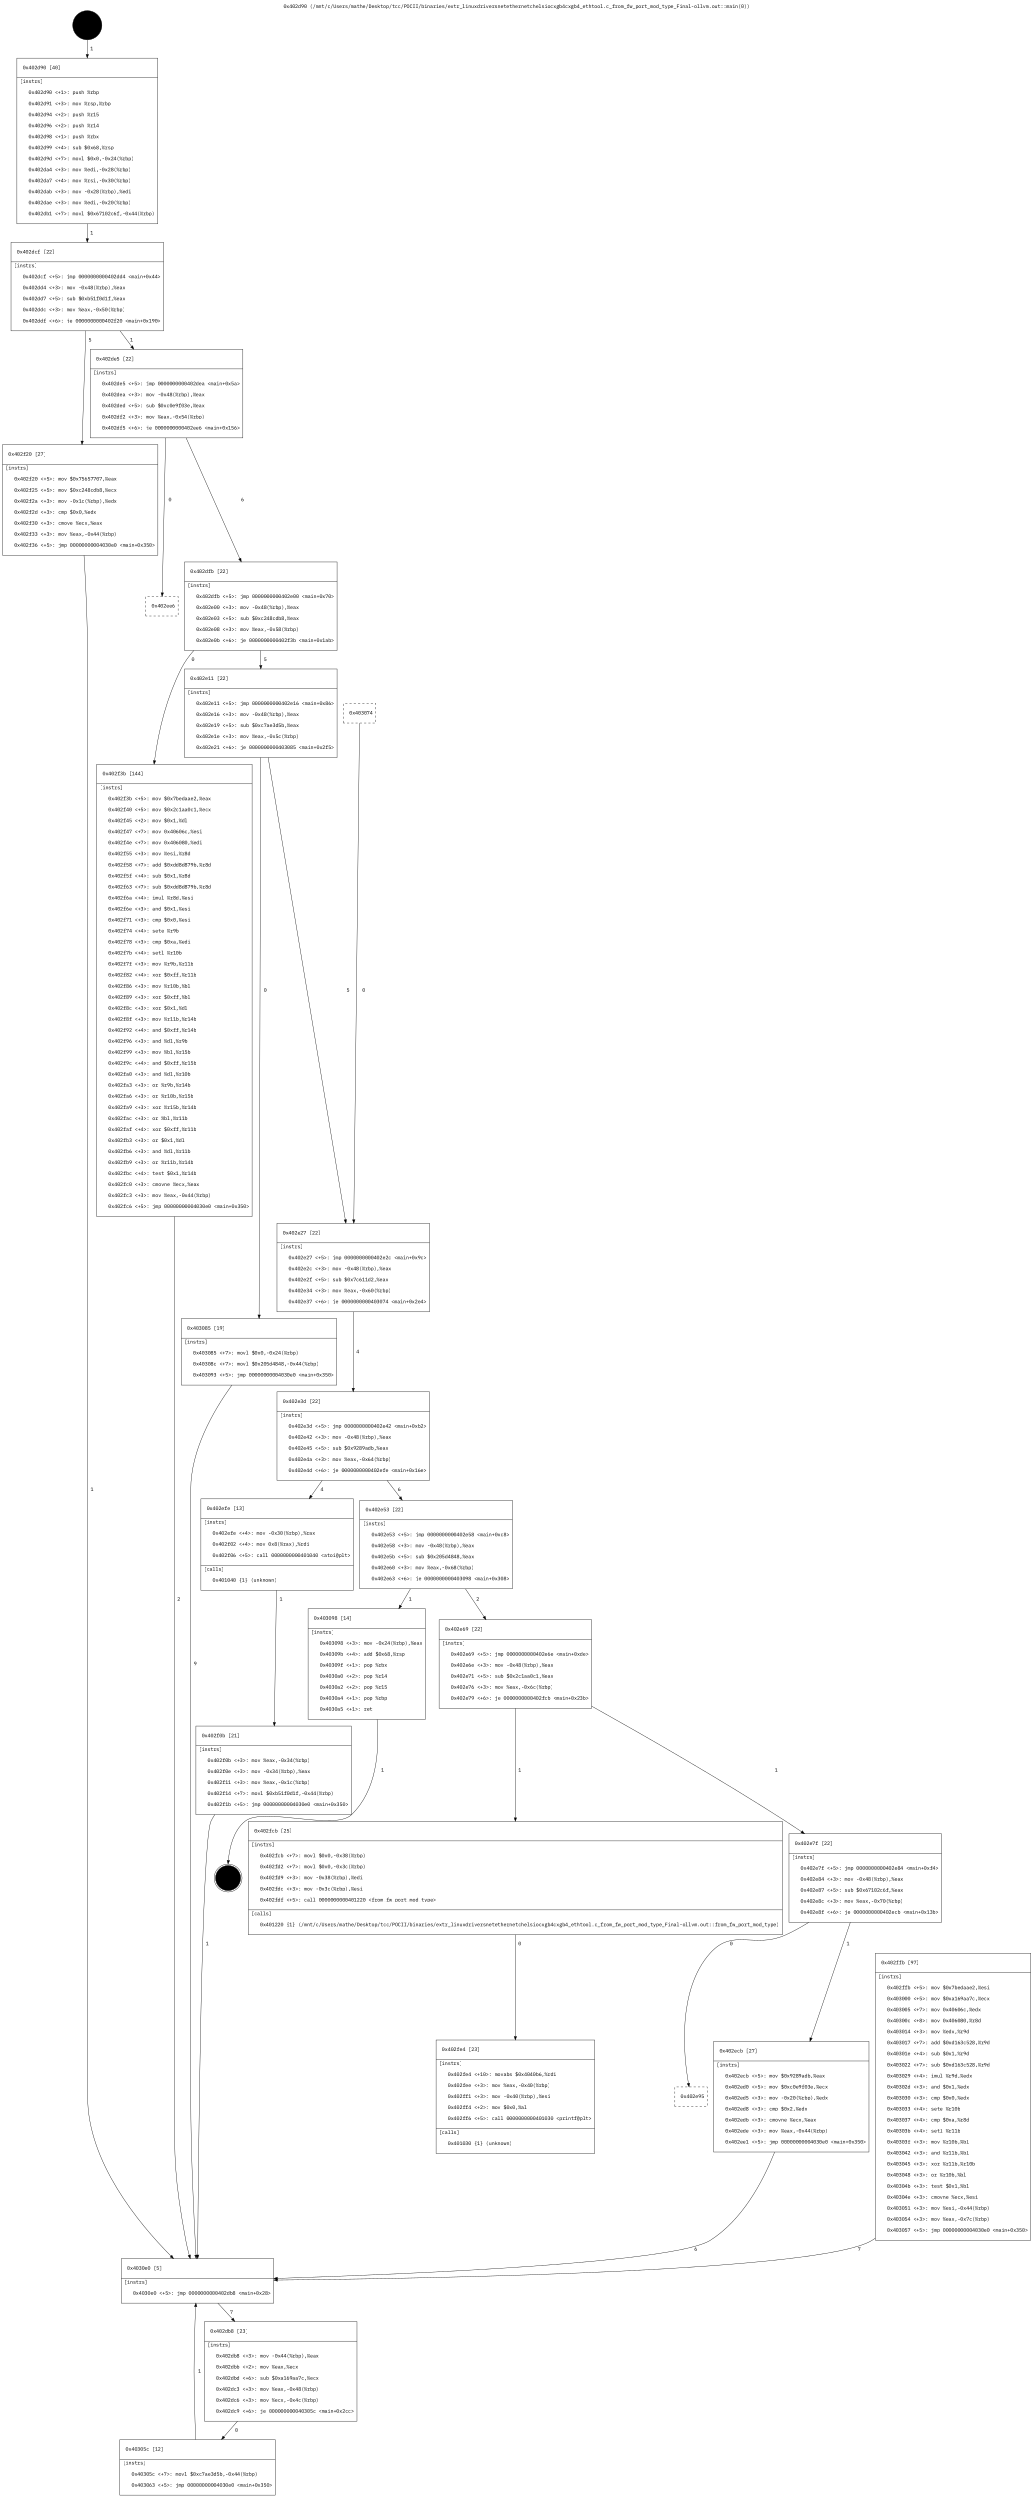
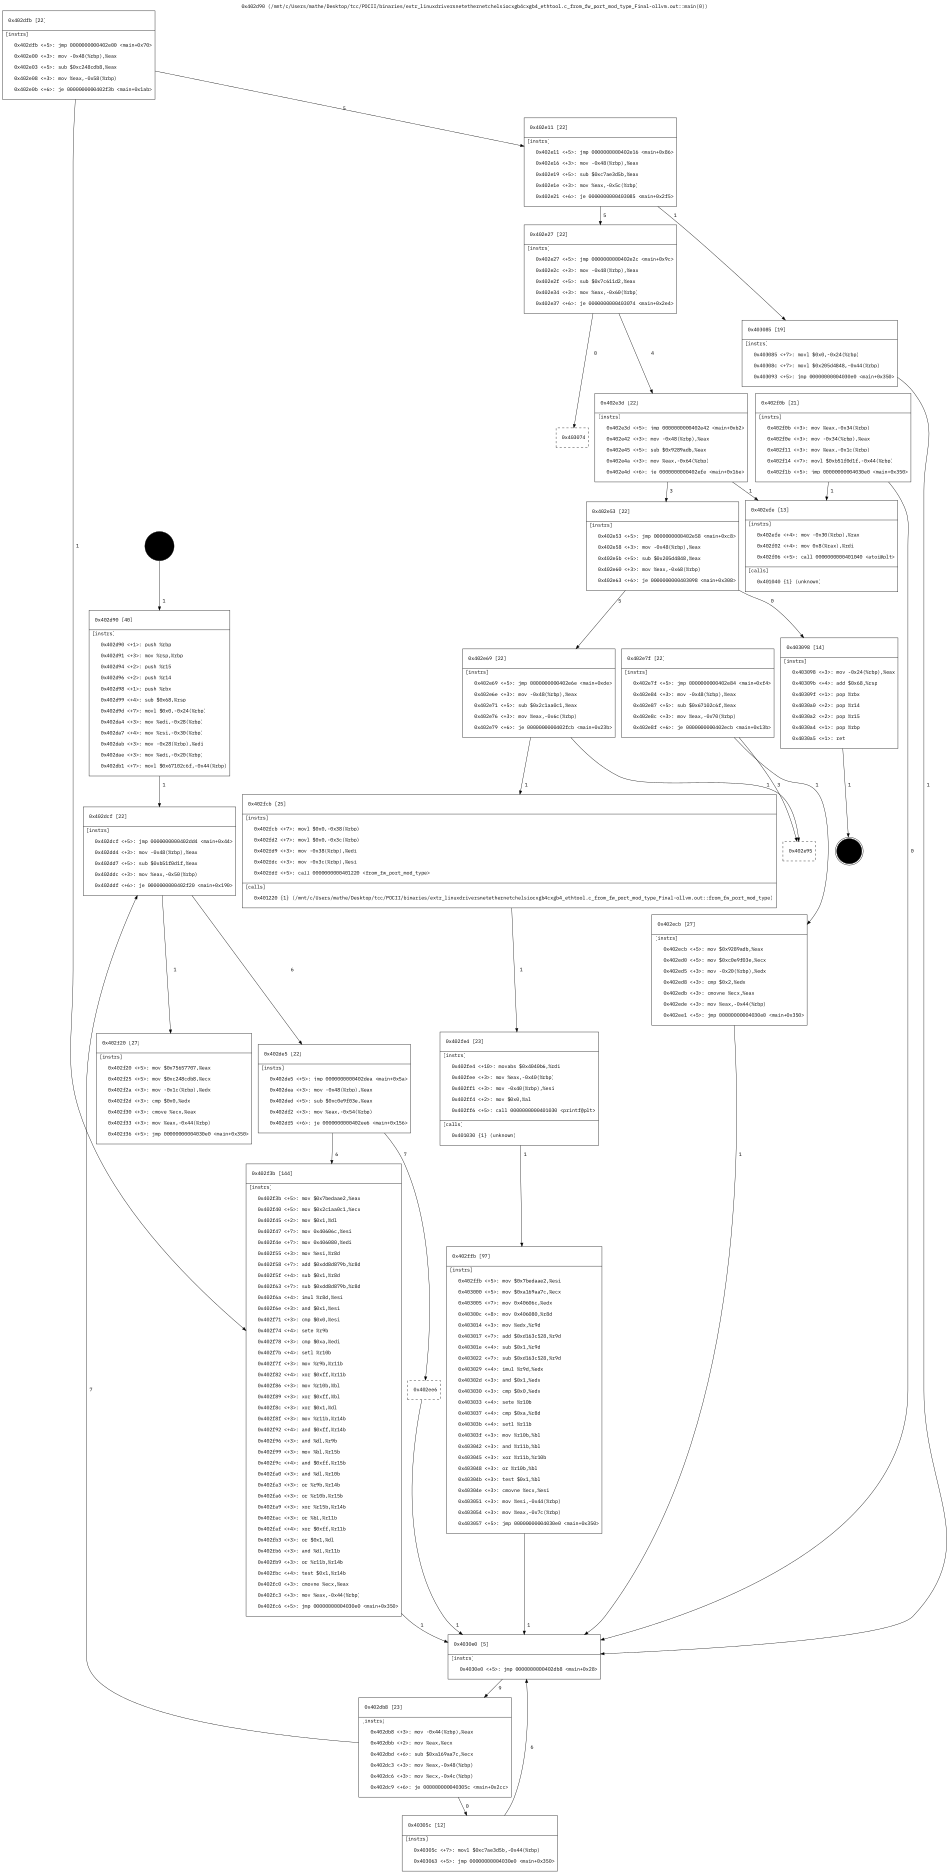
edge "0x402dcf [22]" -> "0x402f20 [27]": label " 5" -> " 1"
edge "0x402dcf [22]" -> "0x402de5 [22]": label " 1" -> " 6"
edge "0x402de5 [22]" -> "0x402dfb [22]": now "0x402de5 [22]" -> "0x402f3b [144]"
edge "0x402de5 [22]" -> "0x402ee6": label " 0" -> " 7"
edge "0x402dfb [22]" -> "0x402f3b [144]": label " 0" -> " 1"
edge "0x403074" -> "0x402e27 [22]": reversed
edge "0x402e11 [22]" -> "0x403085 [19]": label " 0" -> " 1"
edge "0x402fe4 [23]" -> "0x402ffb [97]": added, label "1"
edge "0x402f20 [27]" -> "0x4030e0 [5]": now "0x402ee6" -> "0x4030e0 [5]"
edge "0x402db8 [23]" -> "0x402dcf [22]": added, label "7"
edge "0x402e3d [22]" -> "0x402efe [13]": label " 4" -> " 1"
edge "0x402e3d [22]" -> "0x402e53 [22]": label " 6" -> " 3"
edge "0x402f3b [144]" -> "0x4030e0 [5]": label " 2" -> " 1"
edge "0x402e53 [22]" -> "0x403098 [14]": label " 1" -> " 0"
edge "0x402e53 [22]" -> "0x402e69 [22]": label " 2" -> " 5"
edge "0x402efe [13]" -> "0x402f0b [21]": reversed
edge "0x403085 [19]" -> "0x4030e0 [5]": label " 9" -> " 1"
edge "0x402e69 [22]" -> "0x402e7f [22]": now "0x402e69 [22]" -> "0x402e95"
edge "0x402f0b [21]" -> "0x4030e0 [5]": label " 1" -> " 0"
edge "0x402fcb [25]" -> "0x402fe4 [23]": label " 0" -> " 1"
edge "0x402e7f [22]" -> "0x402e95": label " 0" -> " 3"
edge "0x402ecb [27]" -> "0x4030e0 [5]": label " 6" -> " 1"
edge "0x402ffb [97]" -> "0x4030e0 [5]": label " 7" -> " 1"
edge "0x4030e0 [5]" -> "0x402db8 [23]": label " 7" -> " 9"
edge "0x40305c [12]" -> "0x4030e0 [5]": label " 1" -> " 6"
